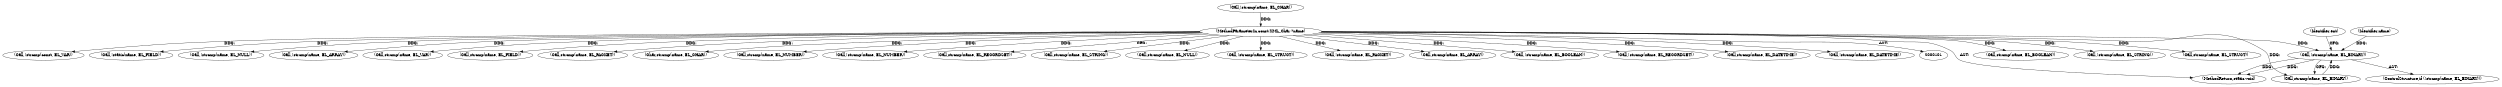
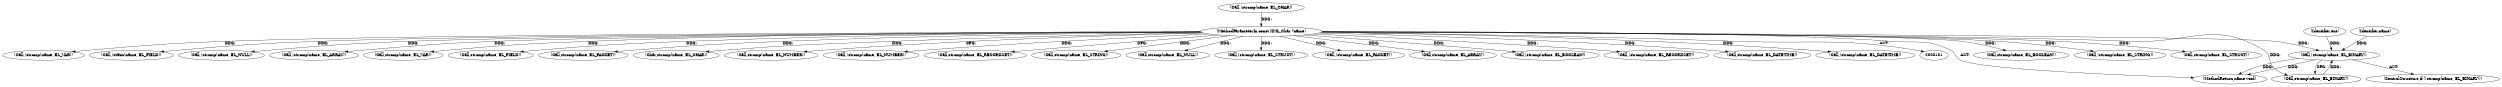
edge "(MethodParameterIn,const XML_Char *name)" -> "(Call,strcmp(name, EL_NUMBER))": label "DDG: " -> "CFG: "
edge "(Identifier,ent)" -> "(Call,!strcmp(name, EL_BINARY))": label "CFG: " -> "DDG: "
node "(Call,!strcmp(const, EL_VAR))": label "(Call,!strcmp(const, EL_VAR))" -> "(Call,!strcmp(name, EL_VAR))"
node "(MethodReturn,static void)": label "(MethodReturn,static void)" -> "(MethodReturn,name void)"
